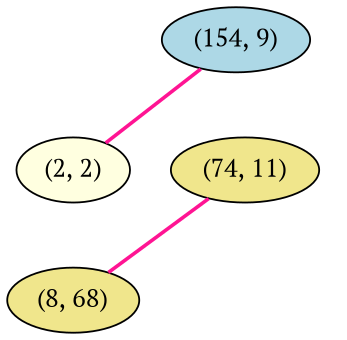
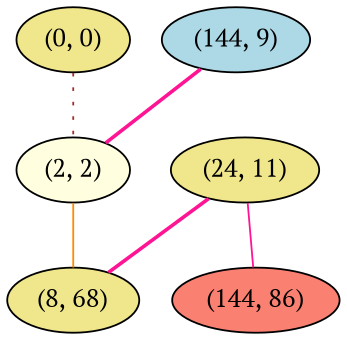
node "(0, 0)": added
node "(154, 9)": label "(154, 9)" -> "(144, 9)"
node "(74, 11)": label "(74, 11)" -> "(24, 11)"
edge "(2, 2)" -- "(8, 68)": added
node "(144, 86)": added
